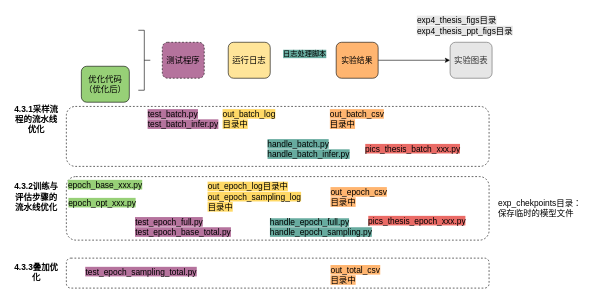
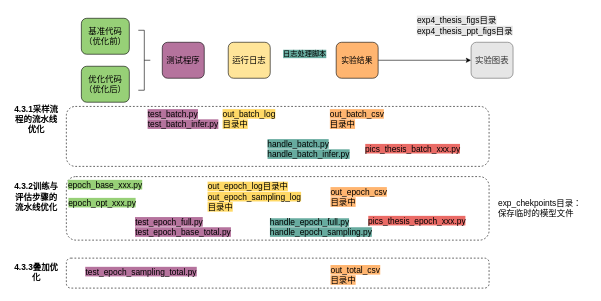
node "基准代码 （优化前）": added
node "测试程序": style dashed -> solid
node "实验图表": moved (471, 60) -> (492, 60)
